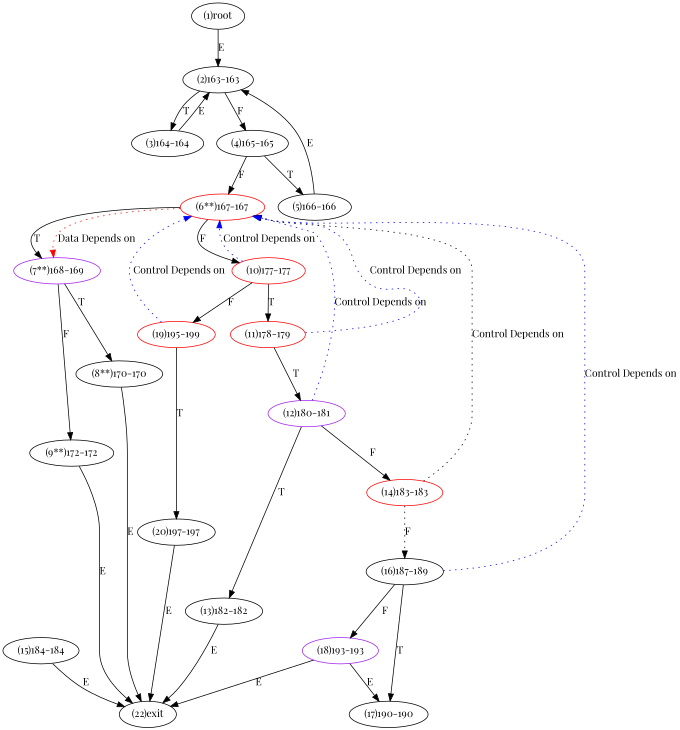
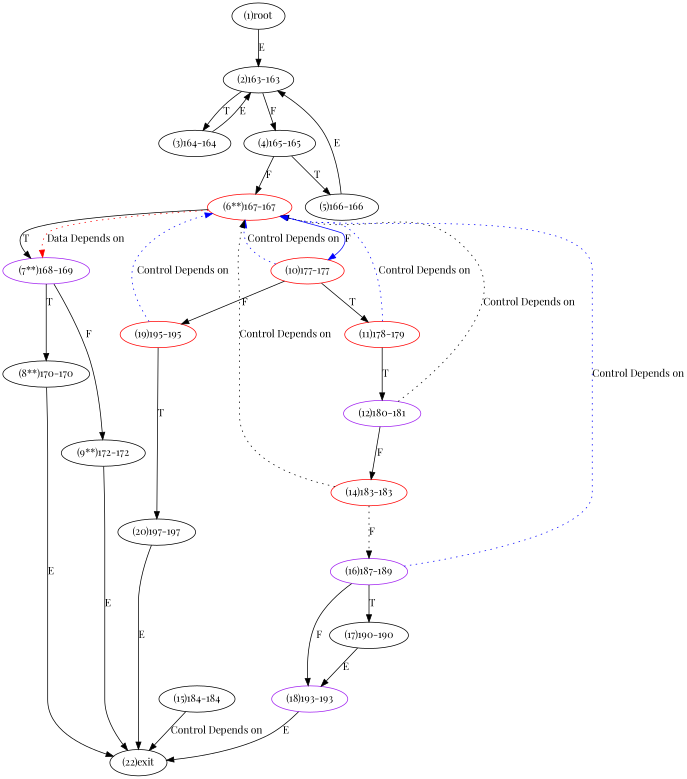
edge "(6**)167-167" -> "(10)177-177": color black -> blue
edge "(12)180-181" -> "(6**)167-167": color blue -> black
node "(19)195-199": label "(19)195-199" -> "(19)195-195"
node "(16)187-189": color black -> purple
node "(13)182-182": removed
edge "(18)193-193" -> "(17)190-190": reversed
edge "(15)184-184" -> "(22)exit": label "E" -> "Control Depends on"
